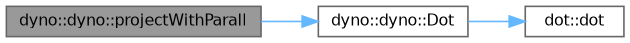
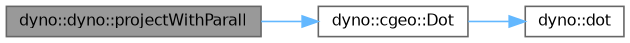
node "dyno::dyno::Dot": label "dyno::dyno::Dot" -> "dyno::cgeo::Dot"
node "dot::dot": label "dot::dot" -> "dyno::dot"
